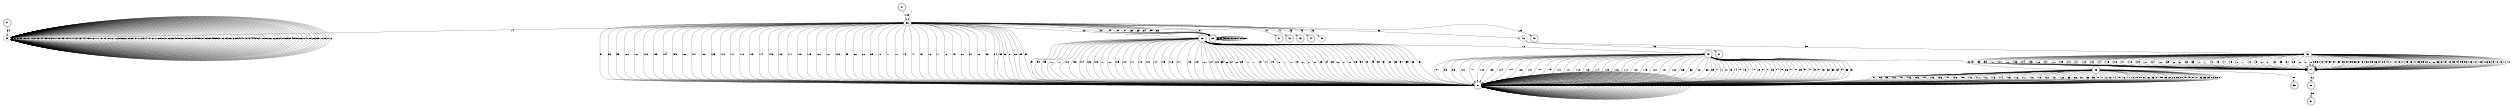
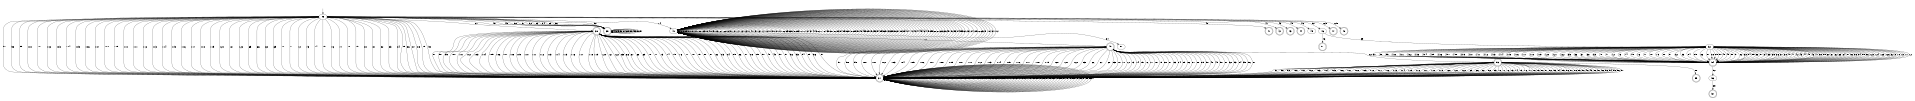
edge "47" -> "36": reversed
node "50": shape doublecircle -> ellipse
edge "50" -> "40": reversed
node "56": shape doublecircle -> ellipse
